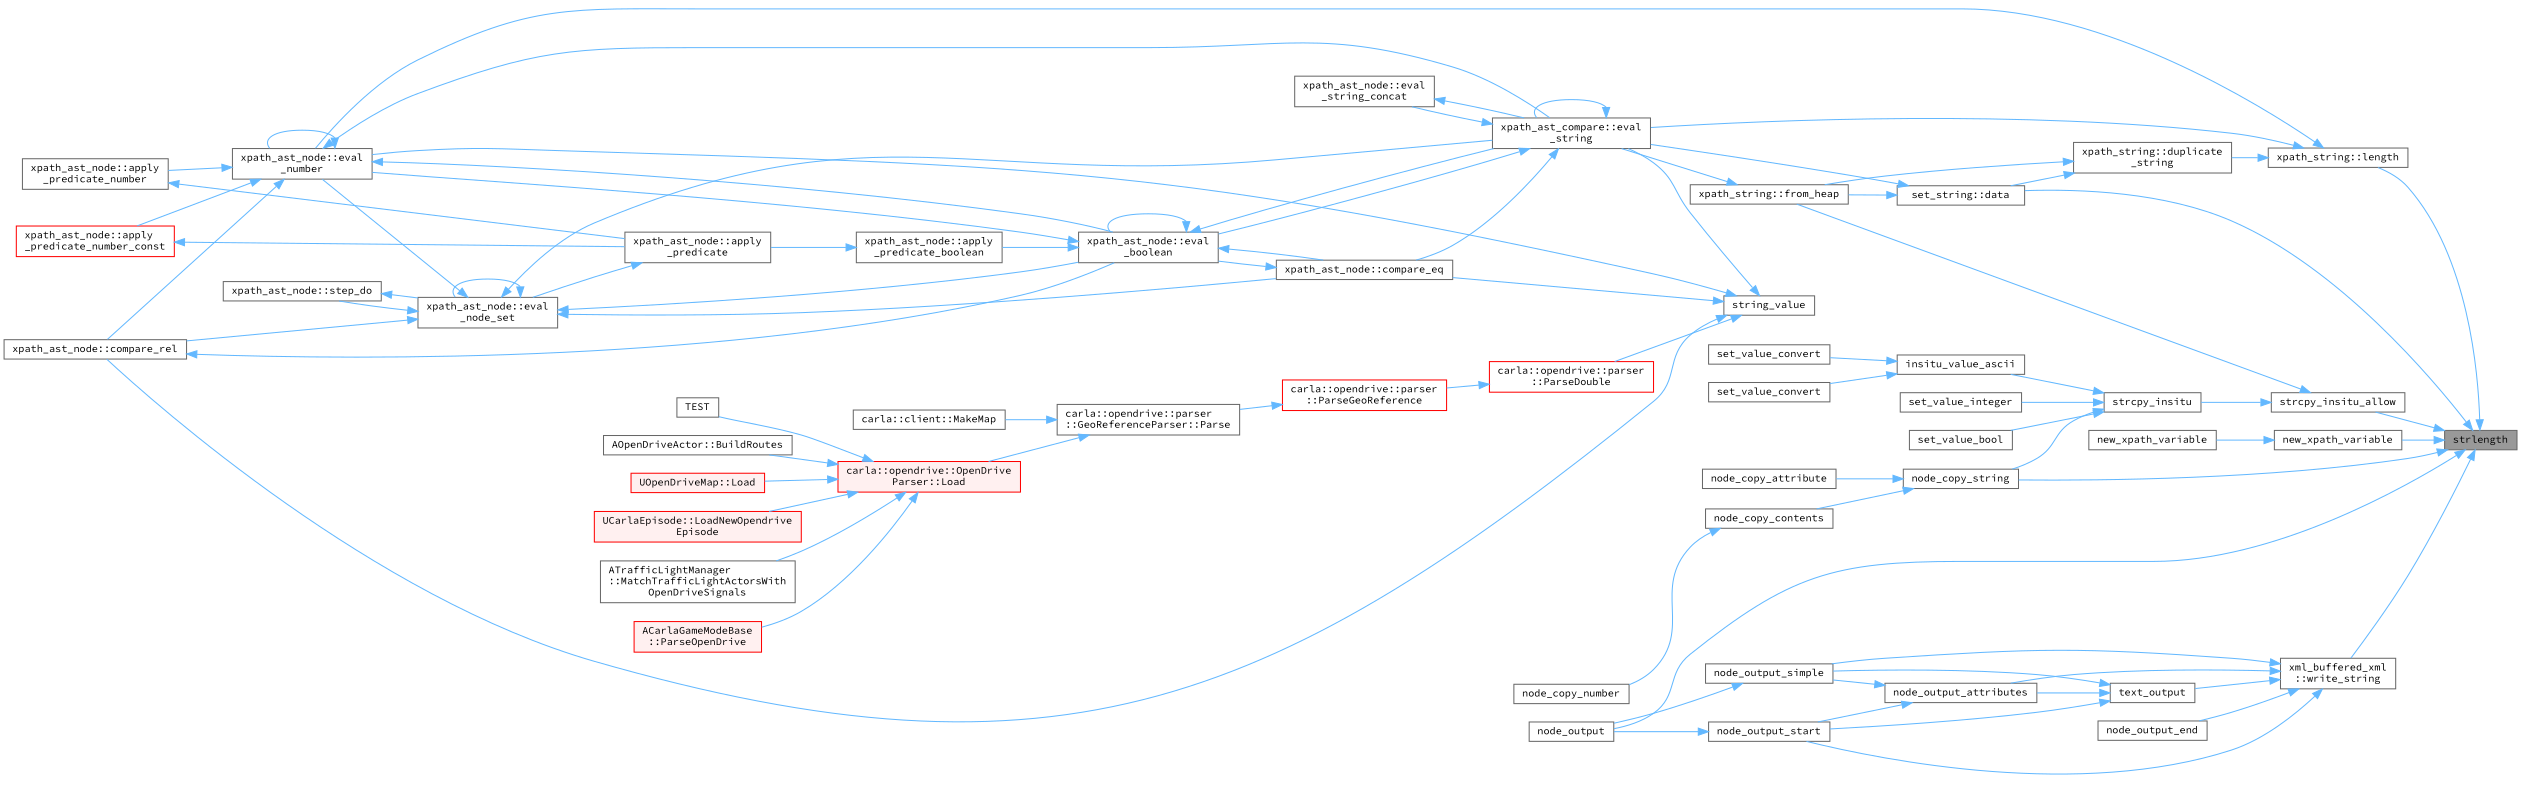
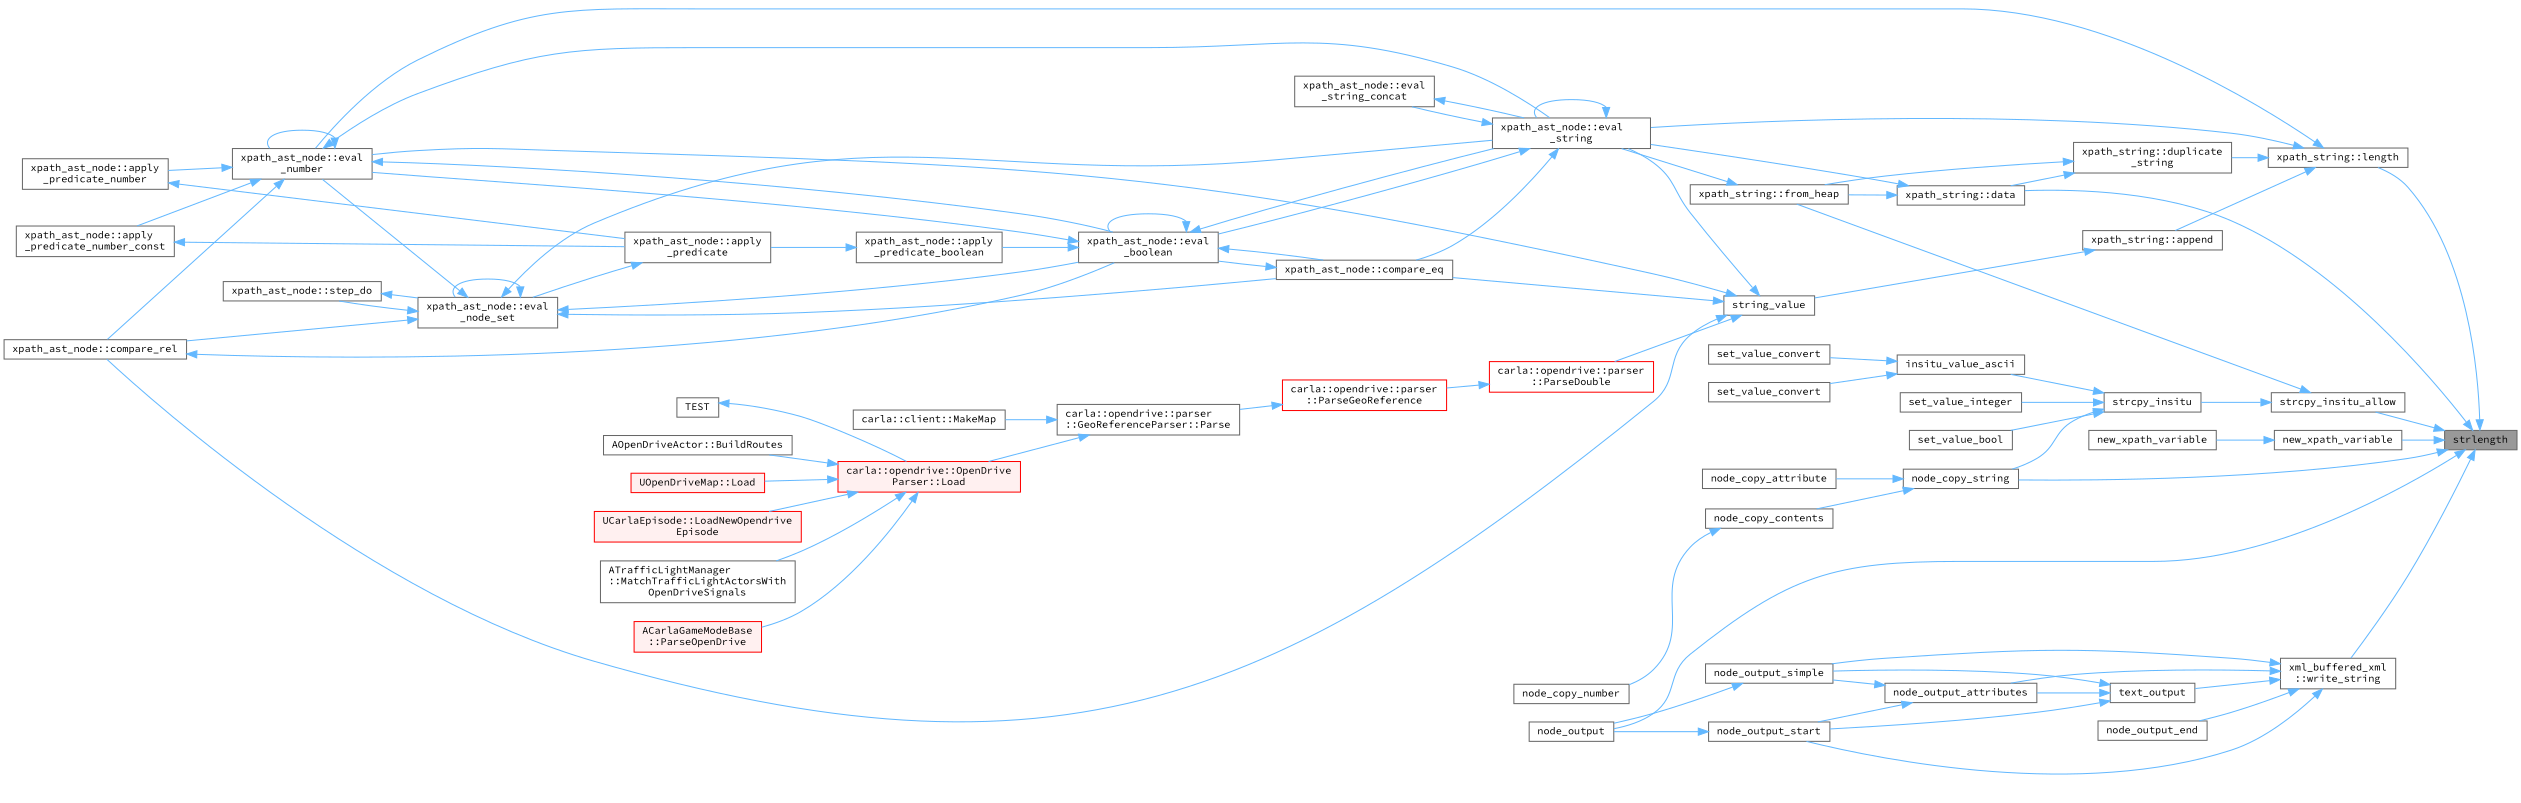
node "xpath_ast_compare::eval _string": label "xpath_ast_compare::eval _string" -> "xpath_ast_node::eval _string"
node "set_string::data": label "set_string::data" -> "xpath_string::data"
node "xpath_string::append": added
node "xpath_ast_node::apply _predicate_number_const": color red -> grey40
edge "TEST" -> "carla::opendrive::OpenDrive Parser::Load": reversed
